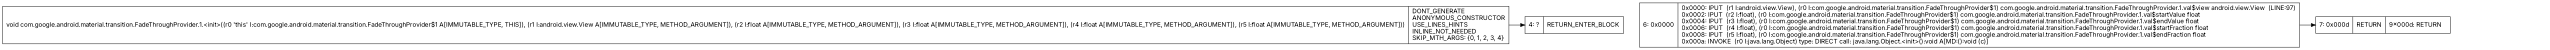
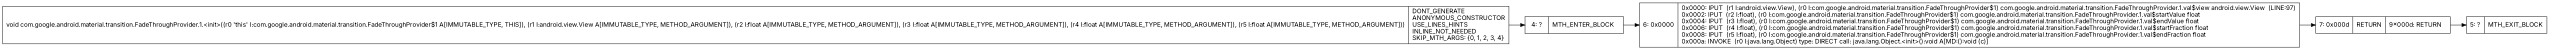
node "4: ?": text "RETURN_ENTER_BLOCK" -> "MTH_ENTER_BLOCK"
edge "4: ?" -> "6: 0x0000": added
node "5: ?": added
